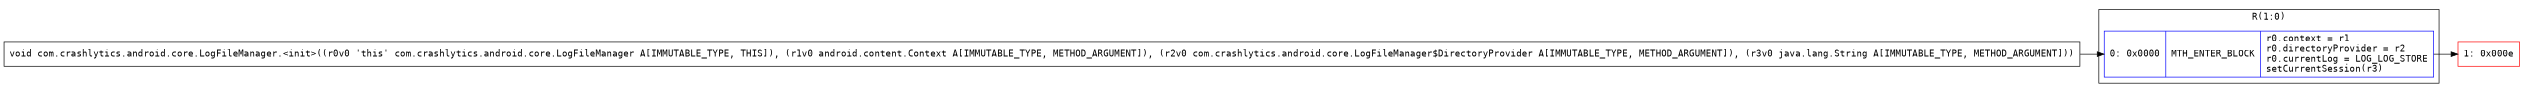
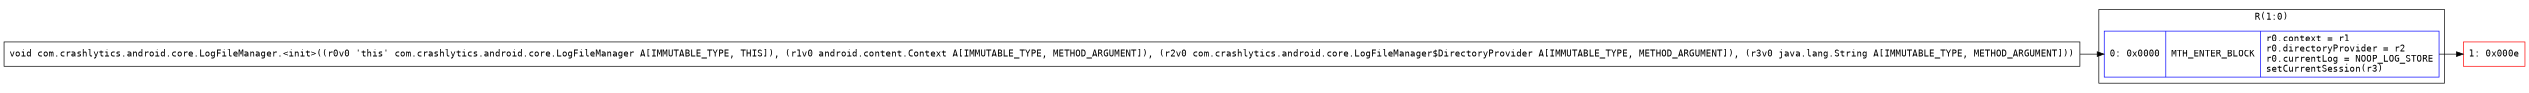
node "0: 0x0000": text "r0.currentLog = LOG_LOG_STORE" -> "r0.currentLog = NOOP_LOG_STORE"
